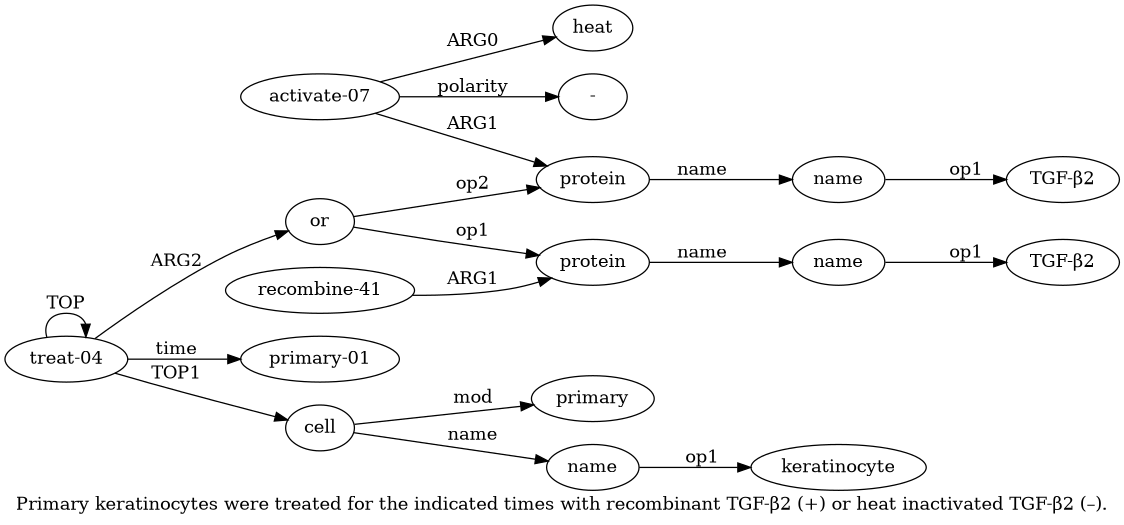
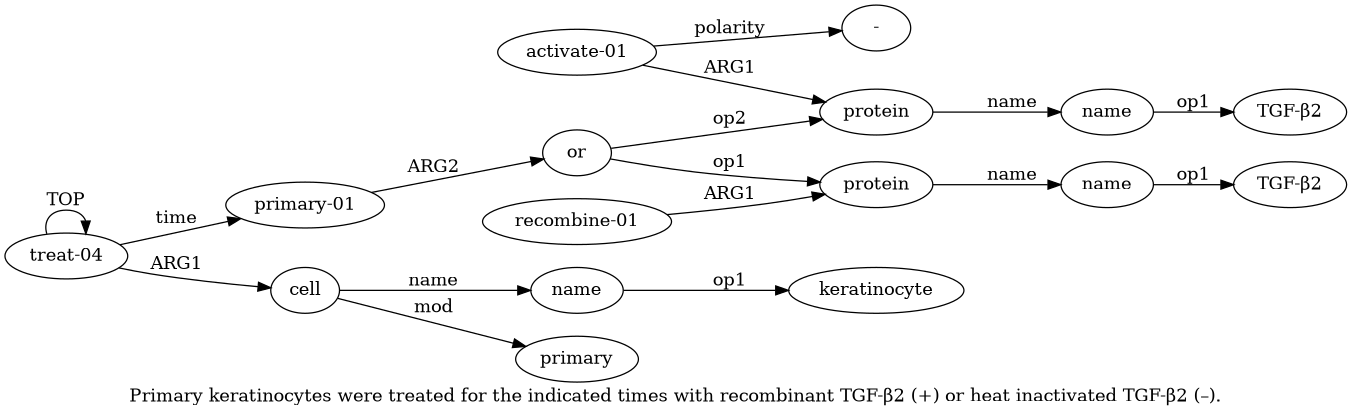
node "heat": removed
node "activate-07": label "activate-07" -> "activate-01"
edge "treat-04" -> "or": now "primary-01" -> "or"
node "recombine-41": label "recombine-41" -> "recombine-01"
edge "treat-04" -> "cell": label "TOP1" -> "ARG1"
